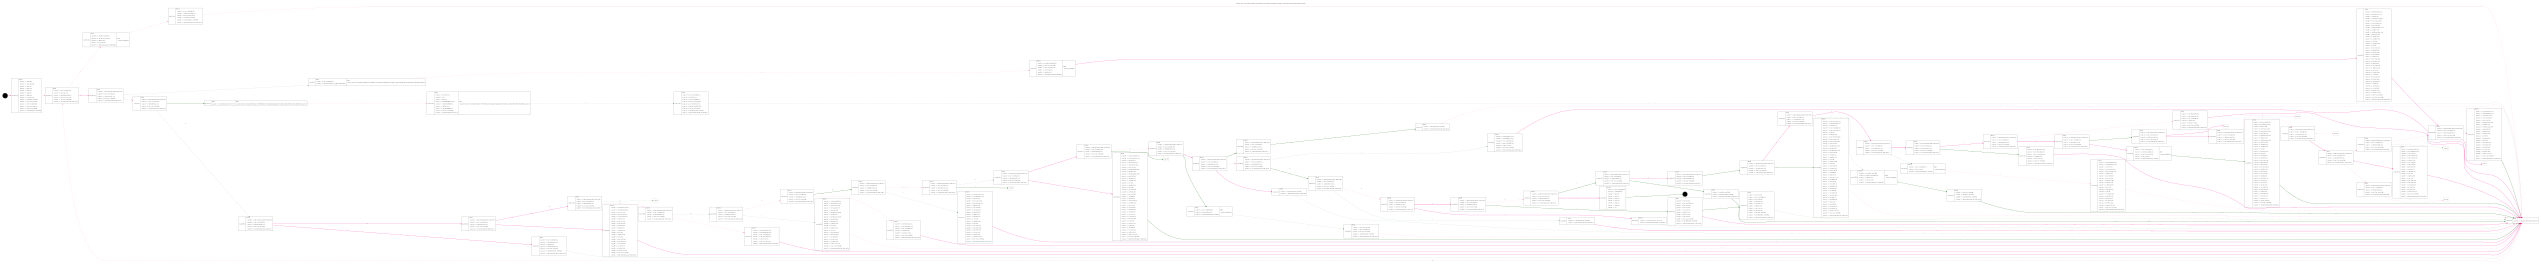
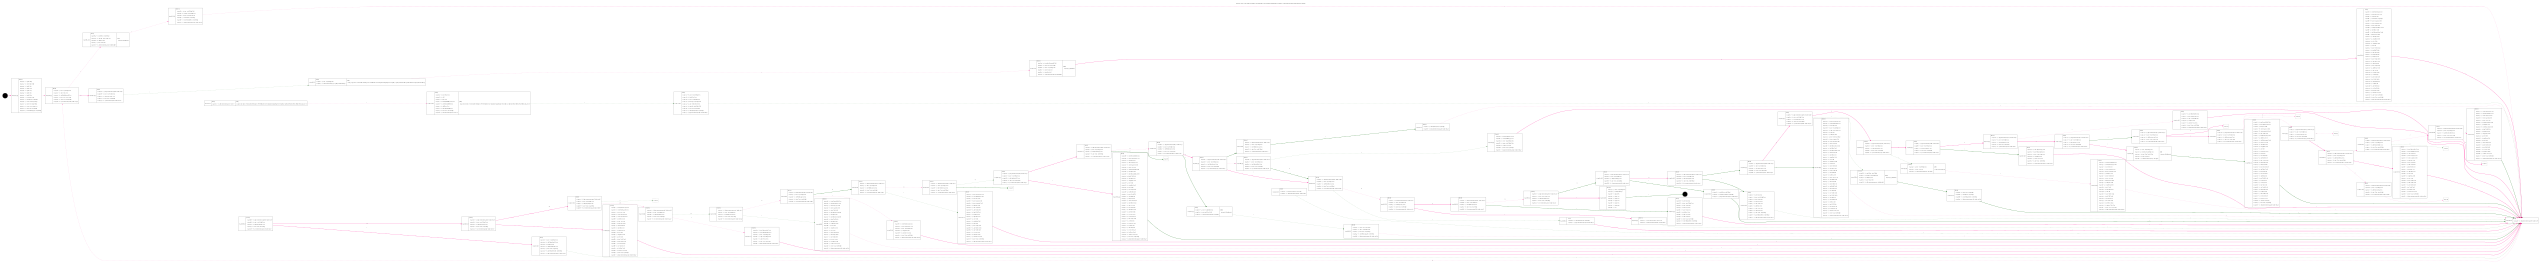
edge "0x401fc5 [161]" -> "0x401cd8 [25]": now "0x401fc5 [161]" -> "0x402482 [5]"
node "0x40199f [25]": removed
edge "0x401acb [25]" -> "0x4023a9 [12]": now "0x401acb [25]" -> "0x401b16 [25]"
edge "0x401f2d [33]" -> "0x401e5a [33]": now "0x401b93 [25]" -> "0x401e5a [33]"
